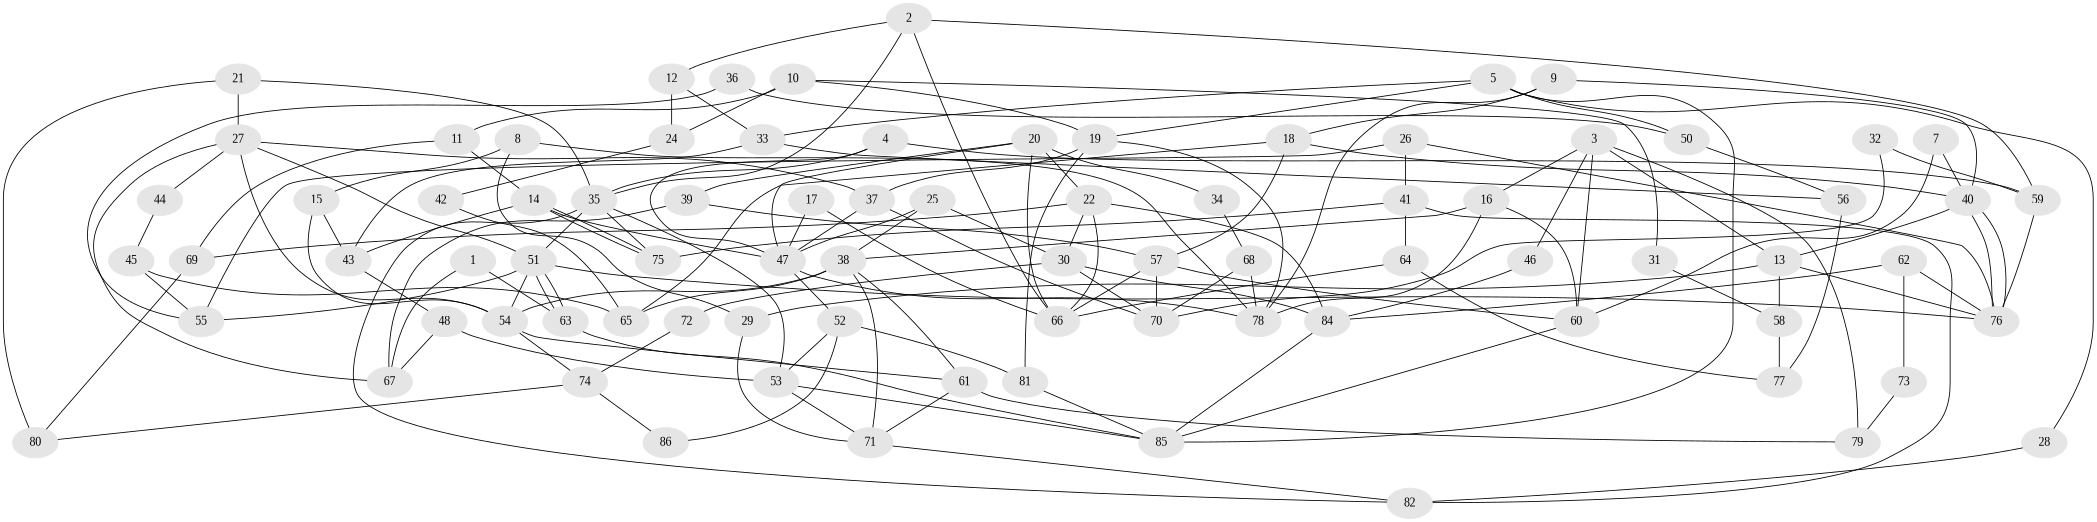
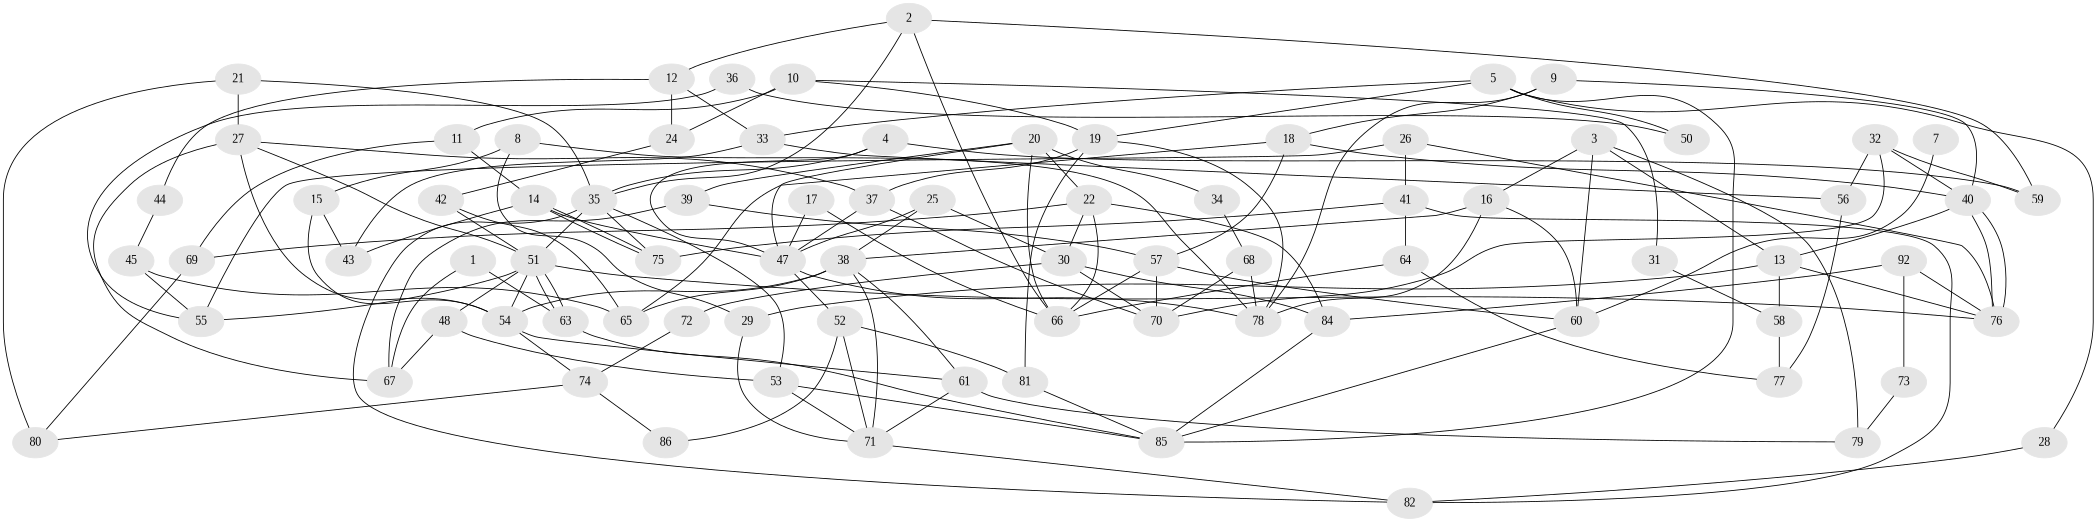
edge "7" -- "40": now "32" -- "40"
edge "27" -- "44": now "12" -- "44"
edge "50" -- "56": now "32" -- "56"
edge "42" -- "51": added
node "46": removed
node "62": label "62" -> "92"
edge "59" -- "76": removed
edge "43" -- "48": now "51" -- "48"
edge "52" -- "53": now "52" -- "71"
